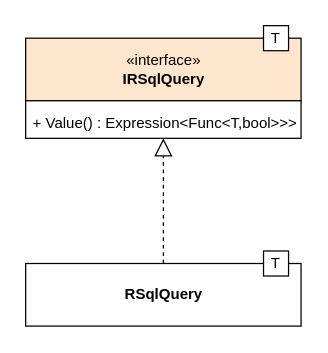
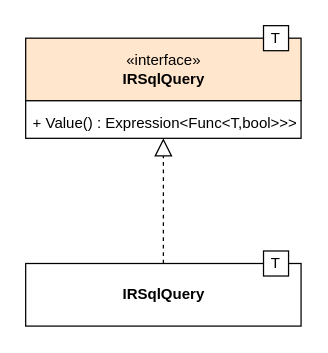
node "RSqlQuery": label "RSqlQuery" -> "IRSqlQuery"
